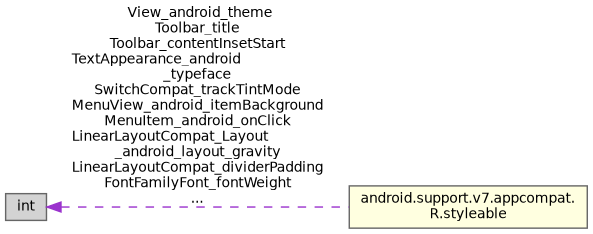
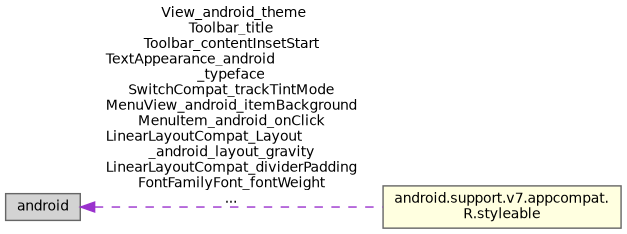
node "int": label "int" -> "android"
